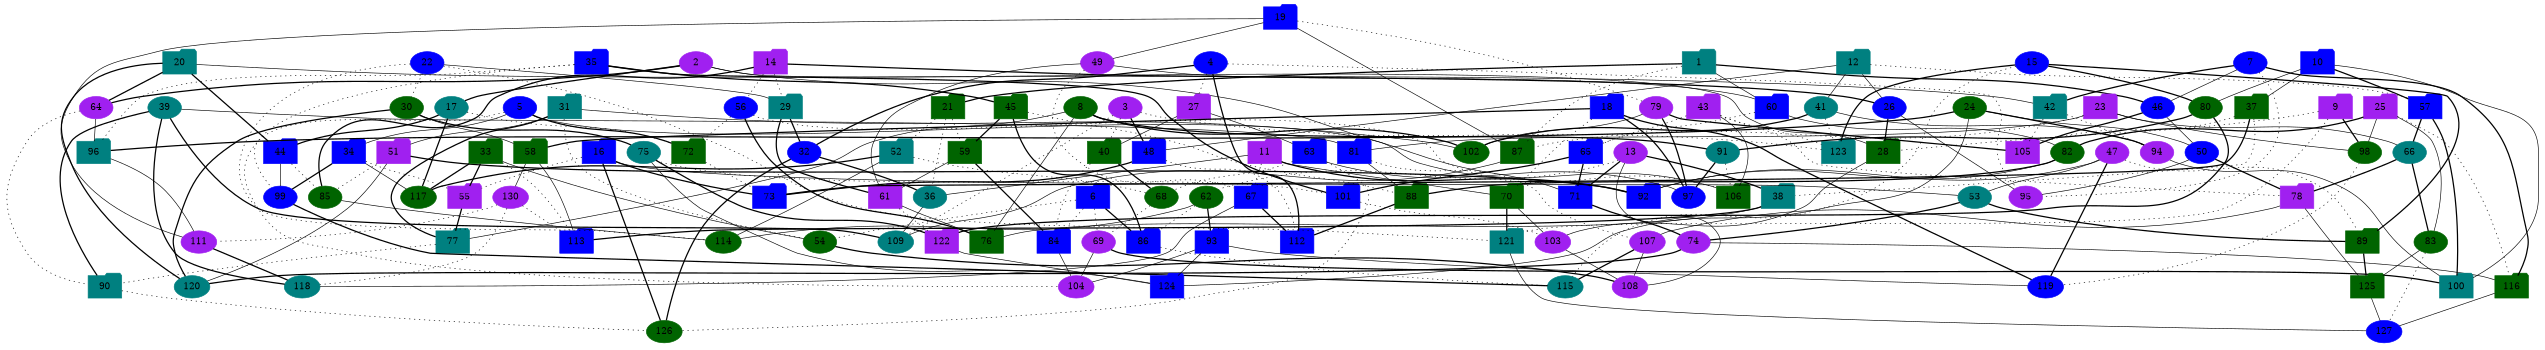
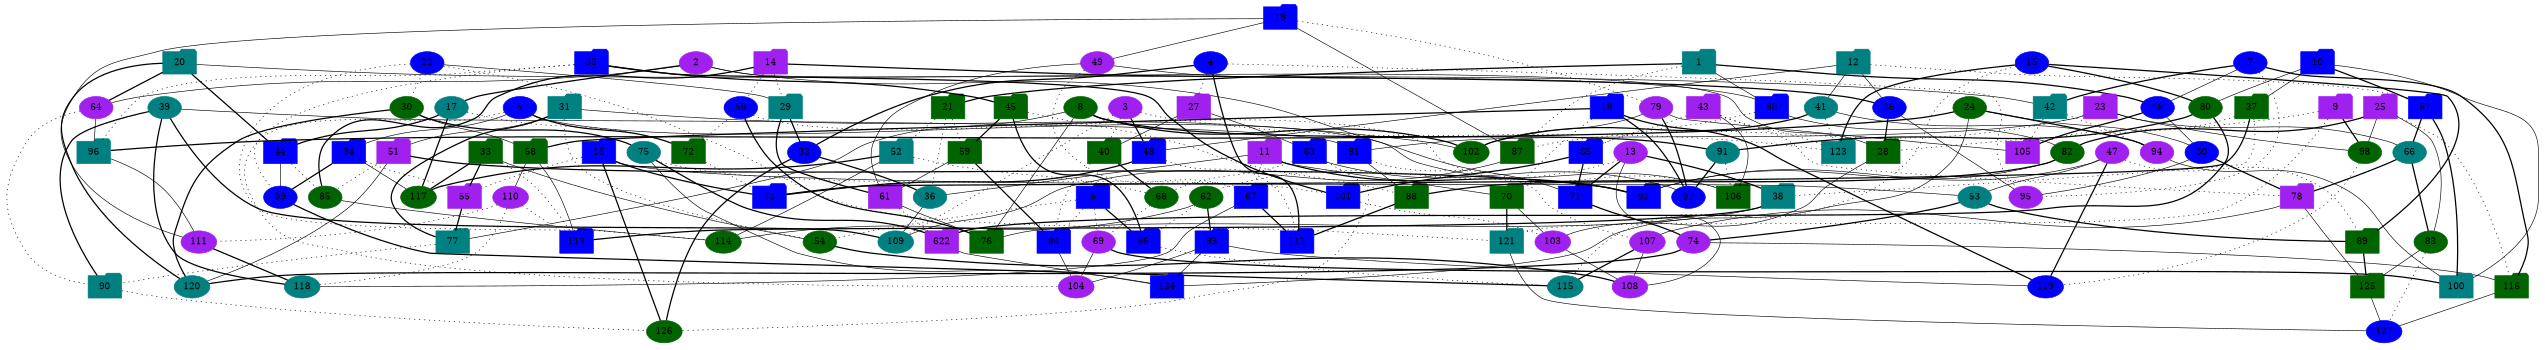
edge "2" -- "64": style bold -> solid
edge "79" -- "105": style bold -> solid
node "130": label "130" -> "110"
node "122": label "122" -> "622"
